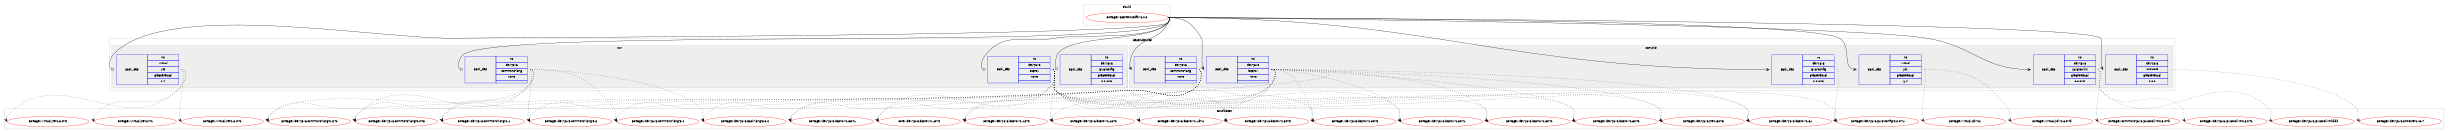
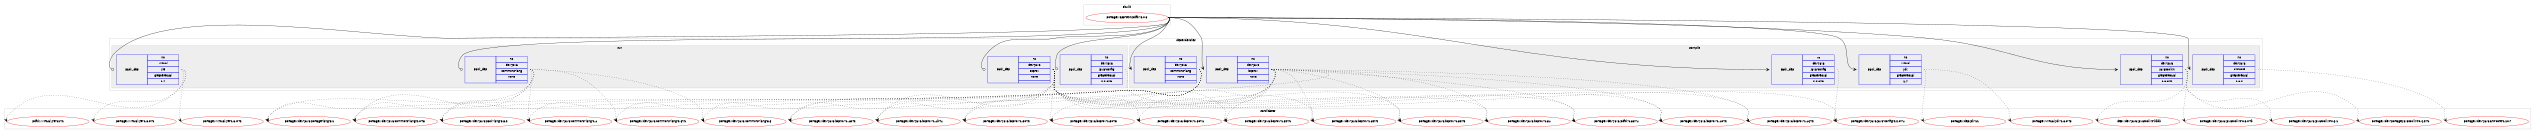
node "portage://virtual/jre-11-r1": label "portage://virtual/jre-11-r1" -> "pdftk://virtual/jre-11-r1"
node "portage://dev-java/commons-lang-3.1": label "portage://dev-java/commons-lang-3.1" -> "portage://dev-java/portage-lang-3.1"
node "portage://dev-java/bcprov-1.38-r4": label "portage://dev-java/bcprov-1.38-r4" -> "portage://dev-java/pdftk-1.38-r4"
node "core://dev-java/bcprov-1.40-r2": label "core://dev-java/bcprov-1.40-r2" -> "portage://dev-java/bcprov-1.40-r2"
node "portage://dev-java/jre-1.52-r3": label "portage://dev-java/jre-1.52-r3" -> "portage://dev-java/bcprov-1.52-r3"
node "portage://virtual/jdk-11": label "portage://virtual/jdk-11" -> "portage://dep/jdk-11"
node "portage://virtual/jdk-1.8.0-r9": label "portage://virtual/jdk-1.8.0-r9" -> "portage://virtual/jdk-1.8.0-r3"
node "portage://commons-java/javatoolkit-0.3.0-r9": label "portage://commons-java/javatoolkit-0.3.0-r9" -> "portage://dev-java/javatoolkit-0.3.0-r9"
node "portage://dev-java/javatoolkit-0.6.2-r1": label "portage://dev-java/javatoolkit-0.6.2-r1" -> "portage://dev-portage/javatoolkit-0.6.2-r1"
node "portage://dev-java/javatoolkit-0.6.1": added
node "portage://dev-java/javatoolkit-9999": label "portage://dev-java/javatoolkit-9999" -> "dep://dev-java/javatoolkit-9999"
